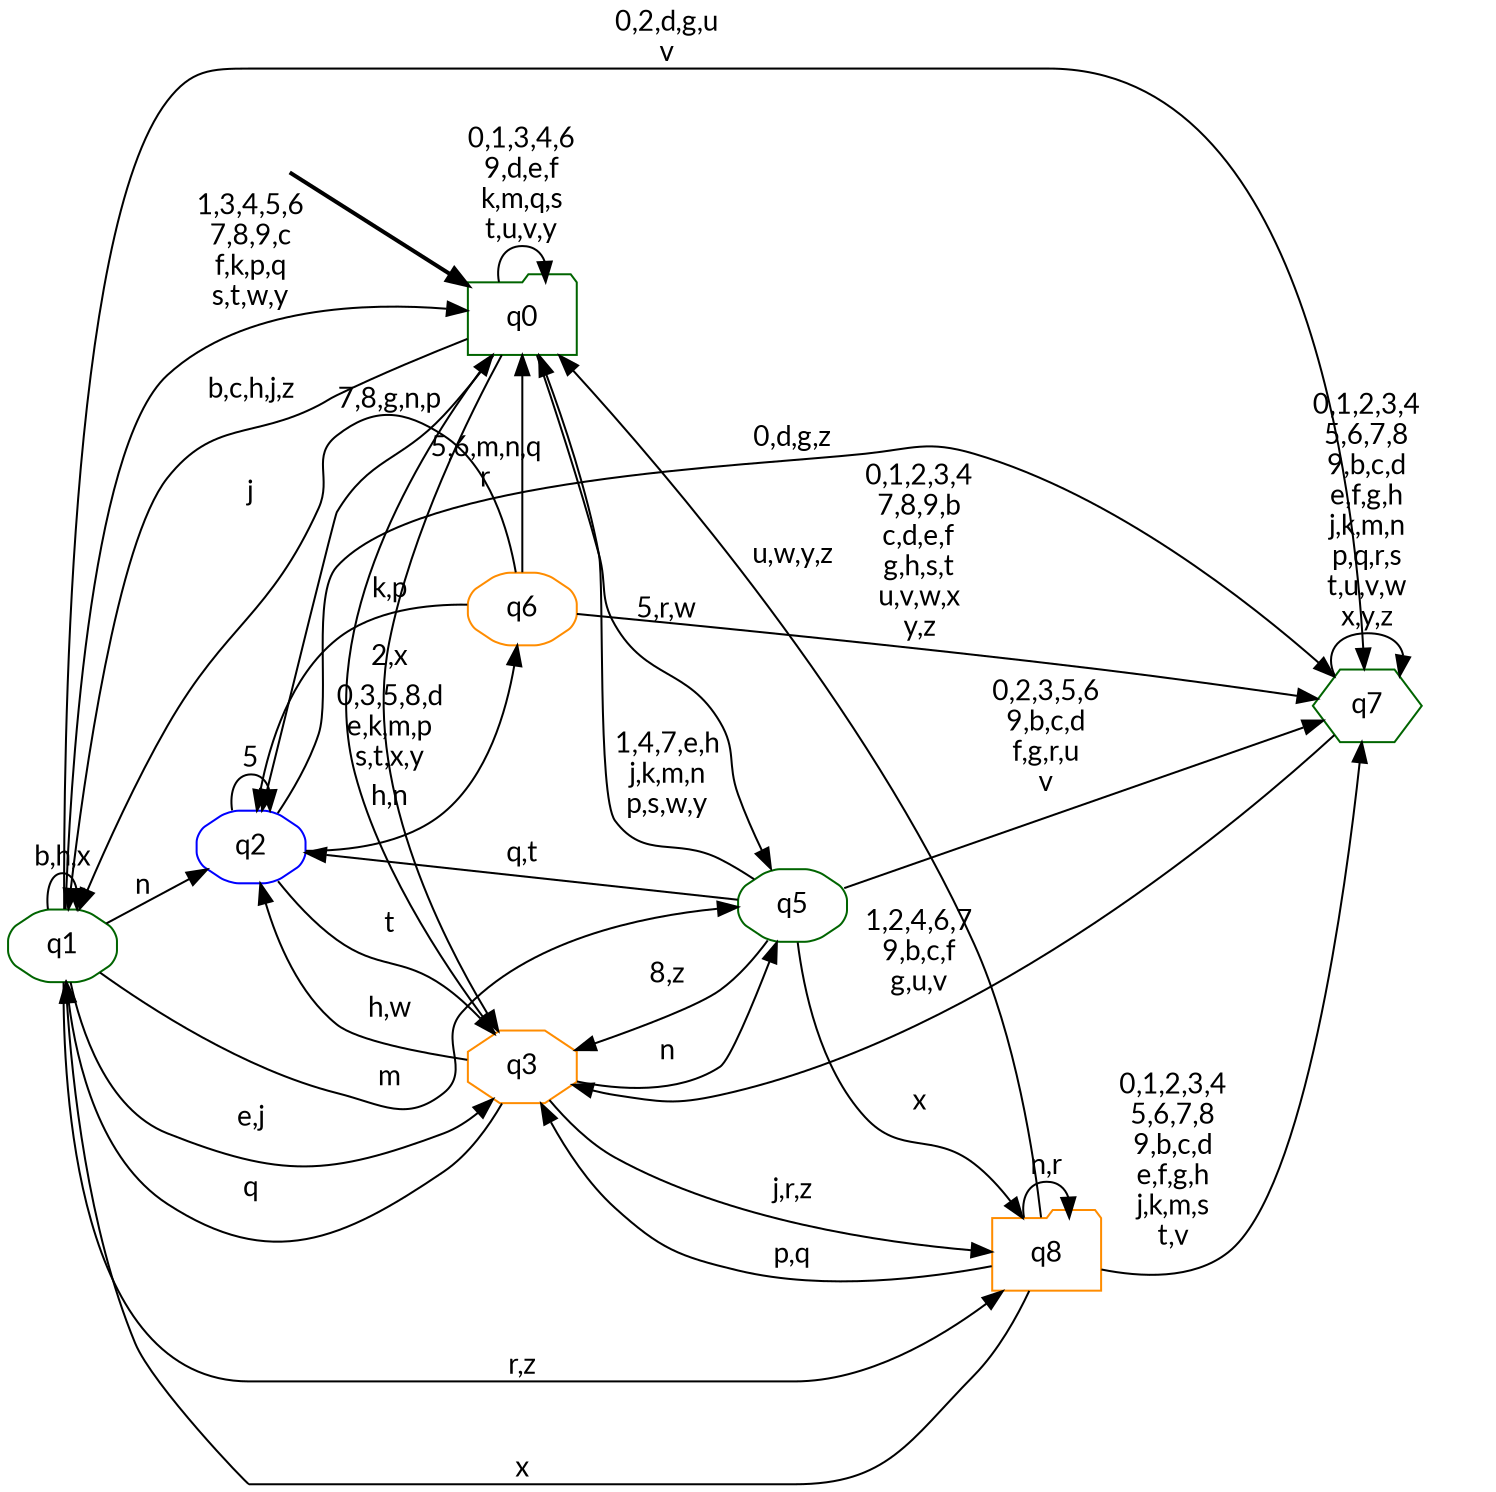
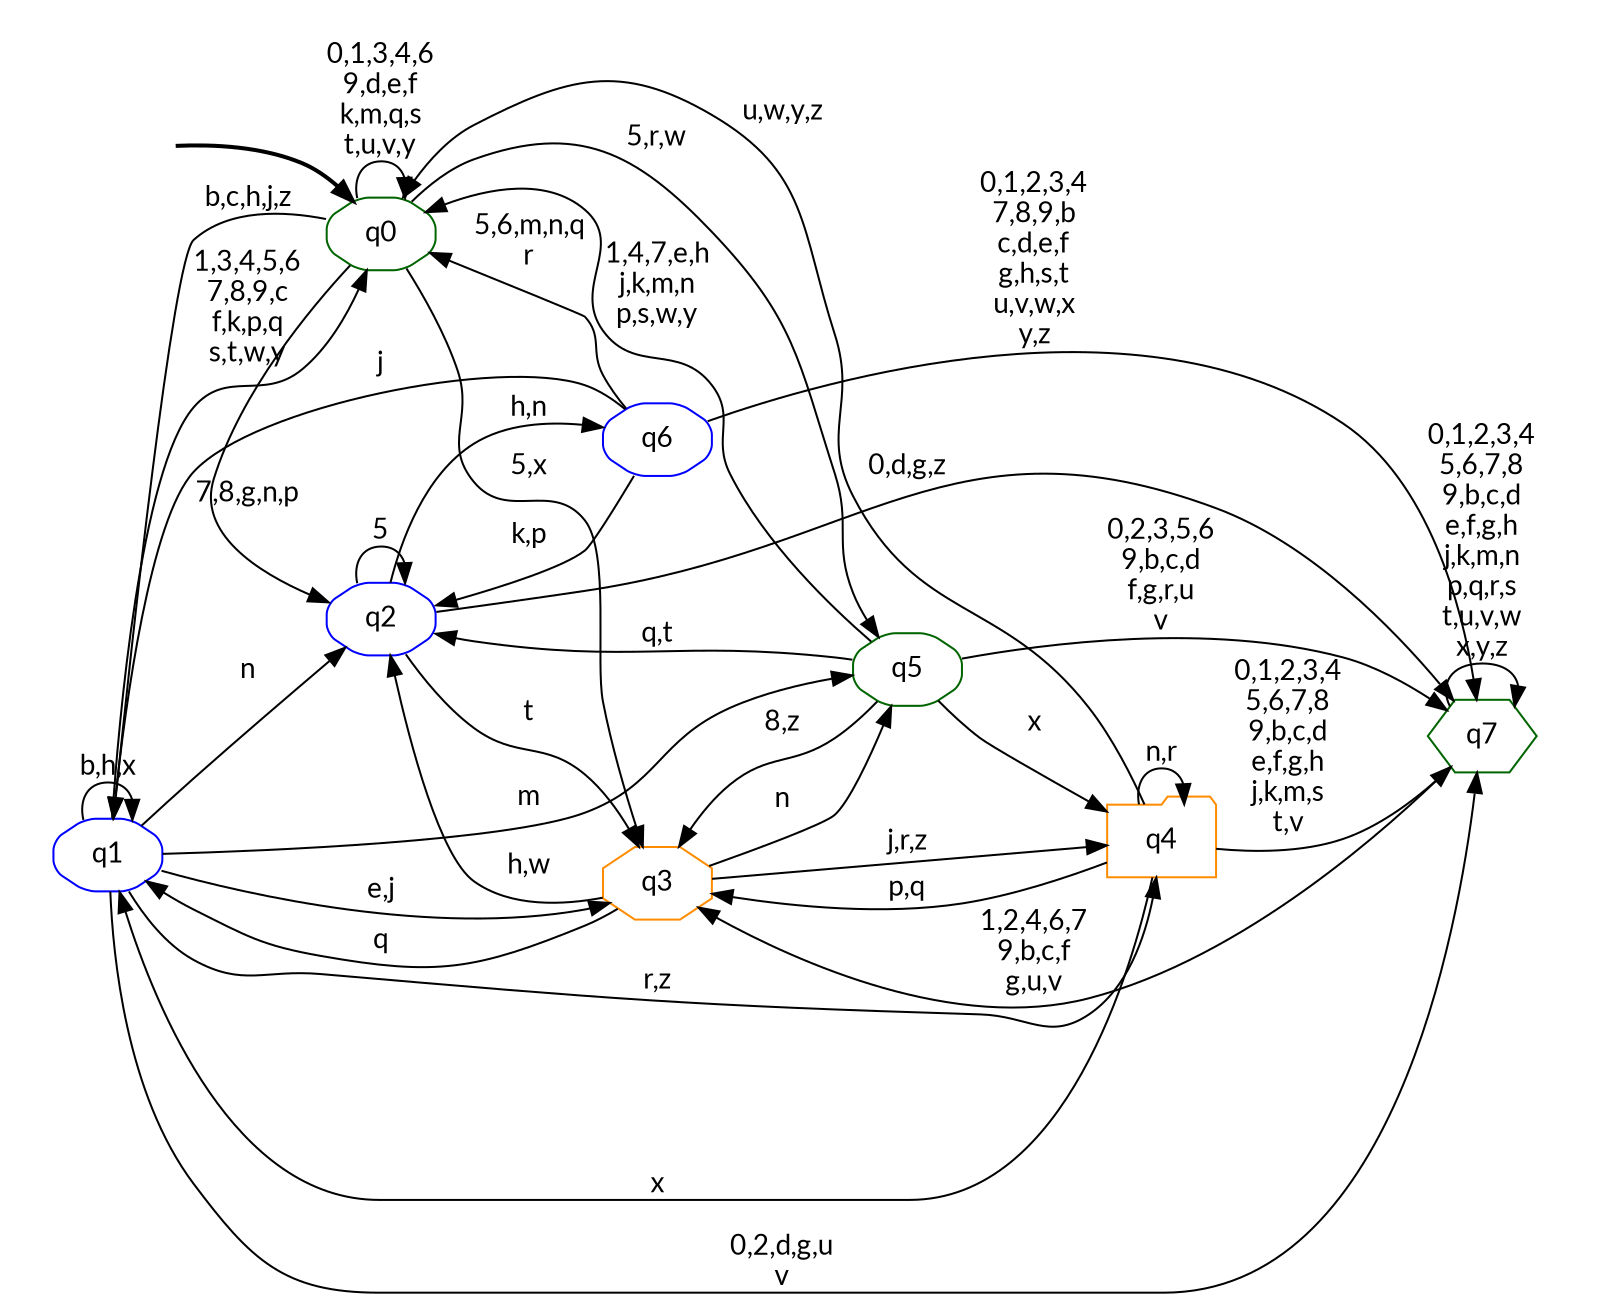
node "q0": shape folder -> octagon
node "q6": color darkorange -> blue
edge "q0" -> "q3": label "2,x" -> "5,x"
edge "q3" -> "q0": removed, label "0,3,5,8,d e,k,m,p s,t,x,y"
node "q1": color darkgreen -> blue
node "q8": label "q8" -> "q4"
